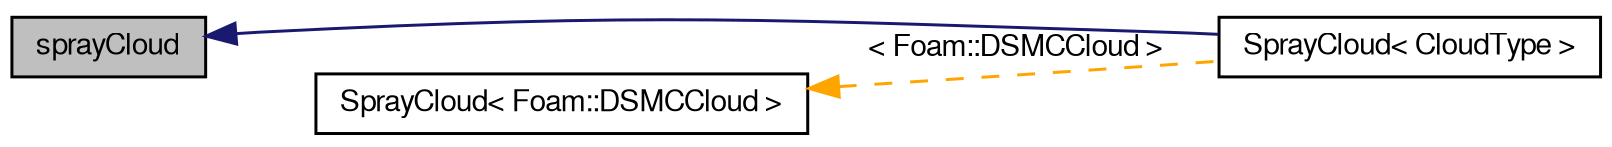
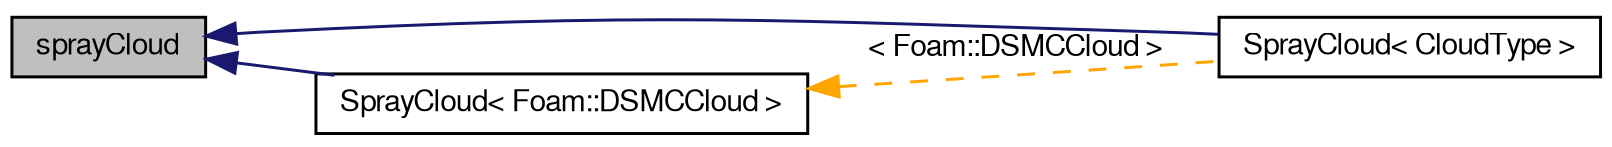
edge "SprayCloud< Foam::DSMCCloud >" -> "sprayCloud": added
